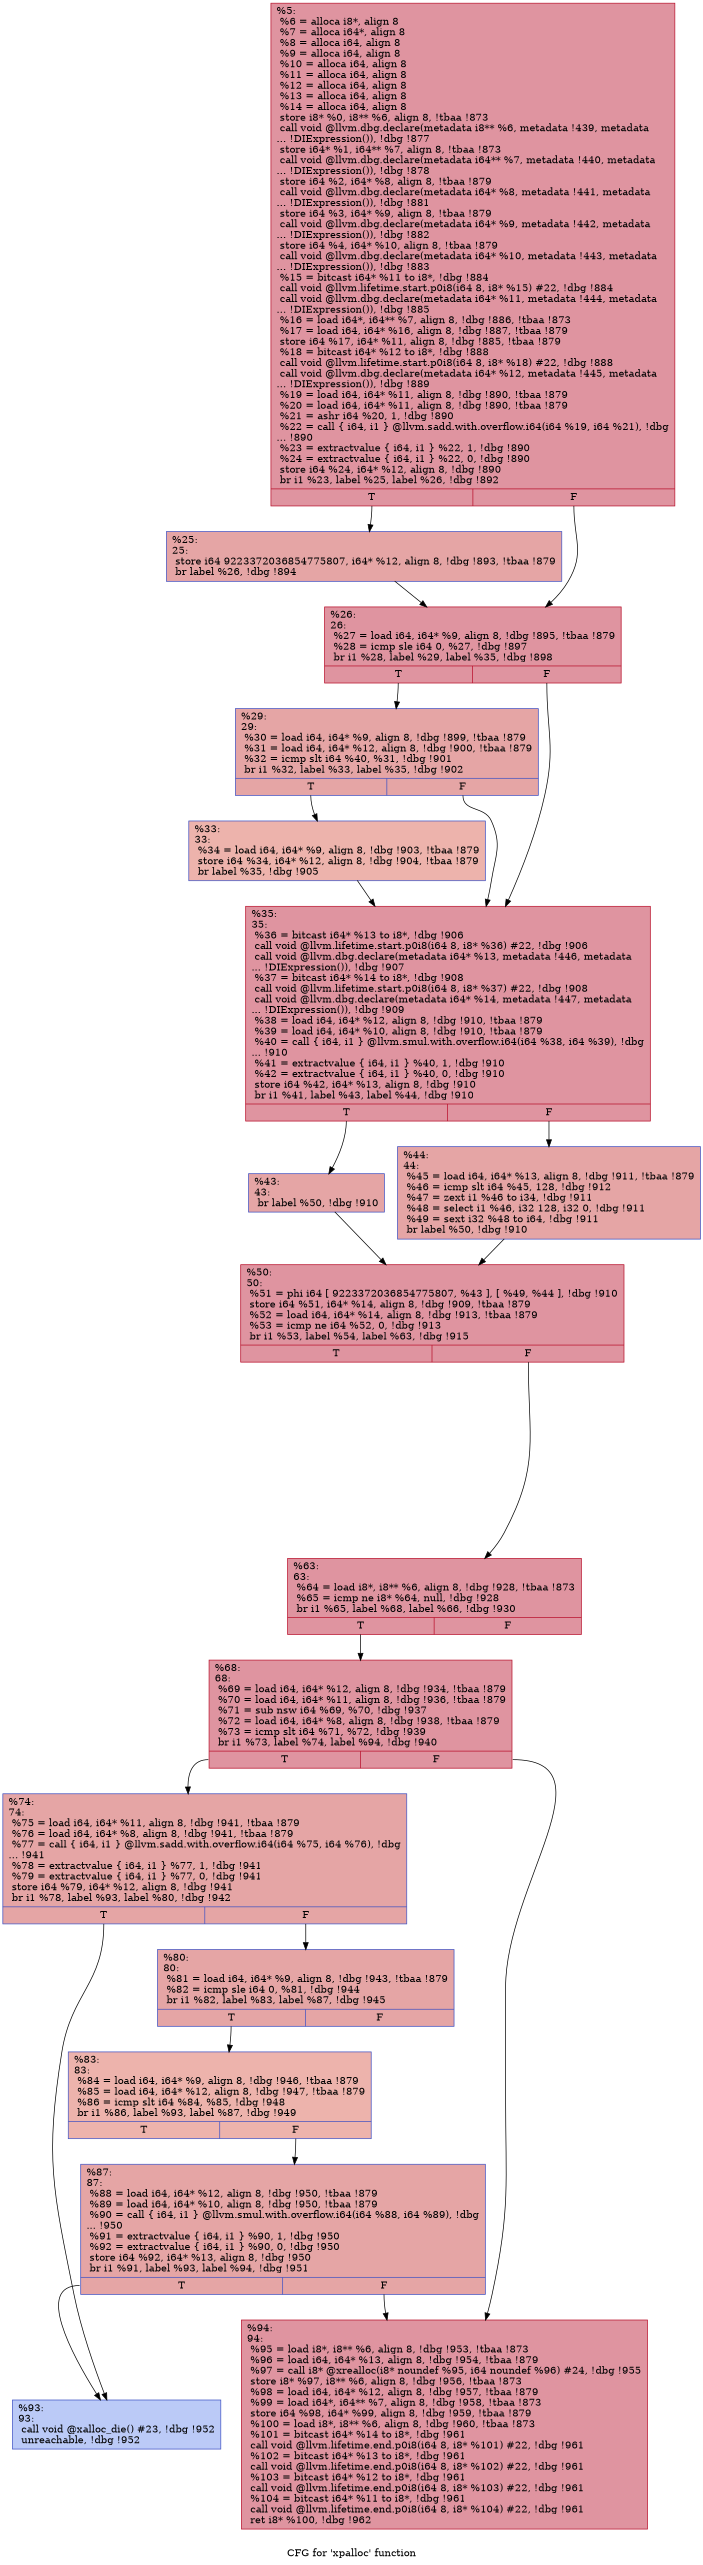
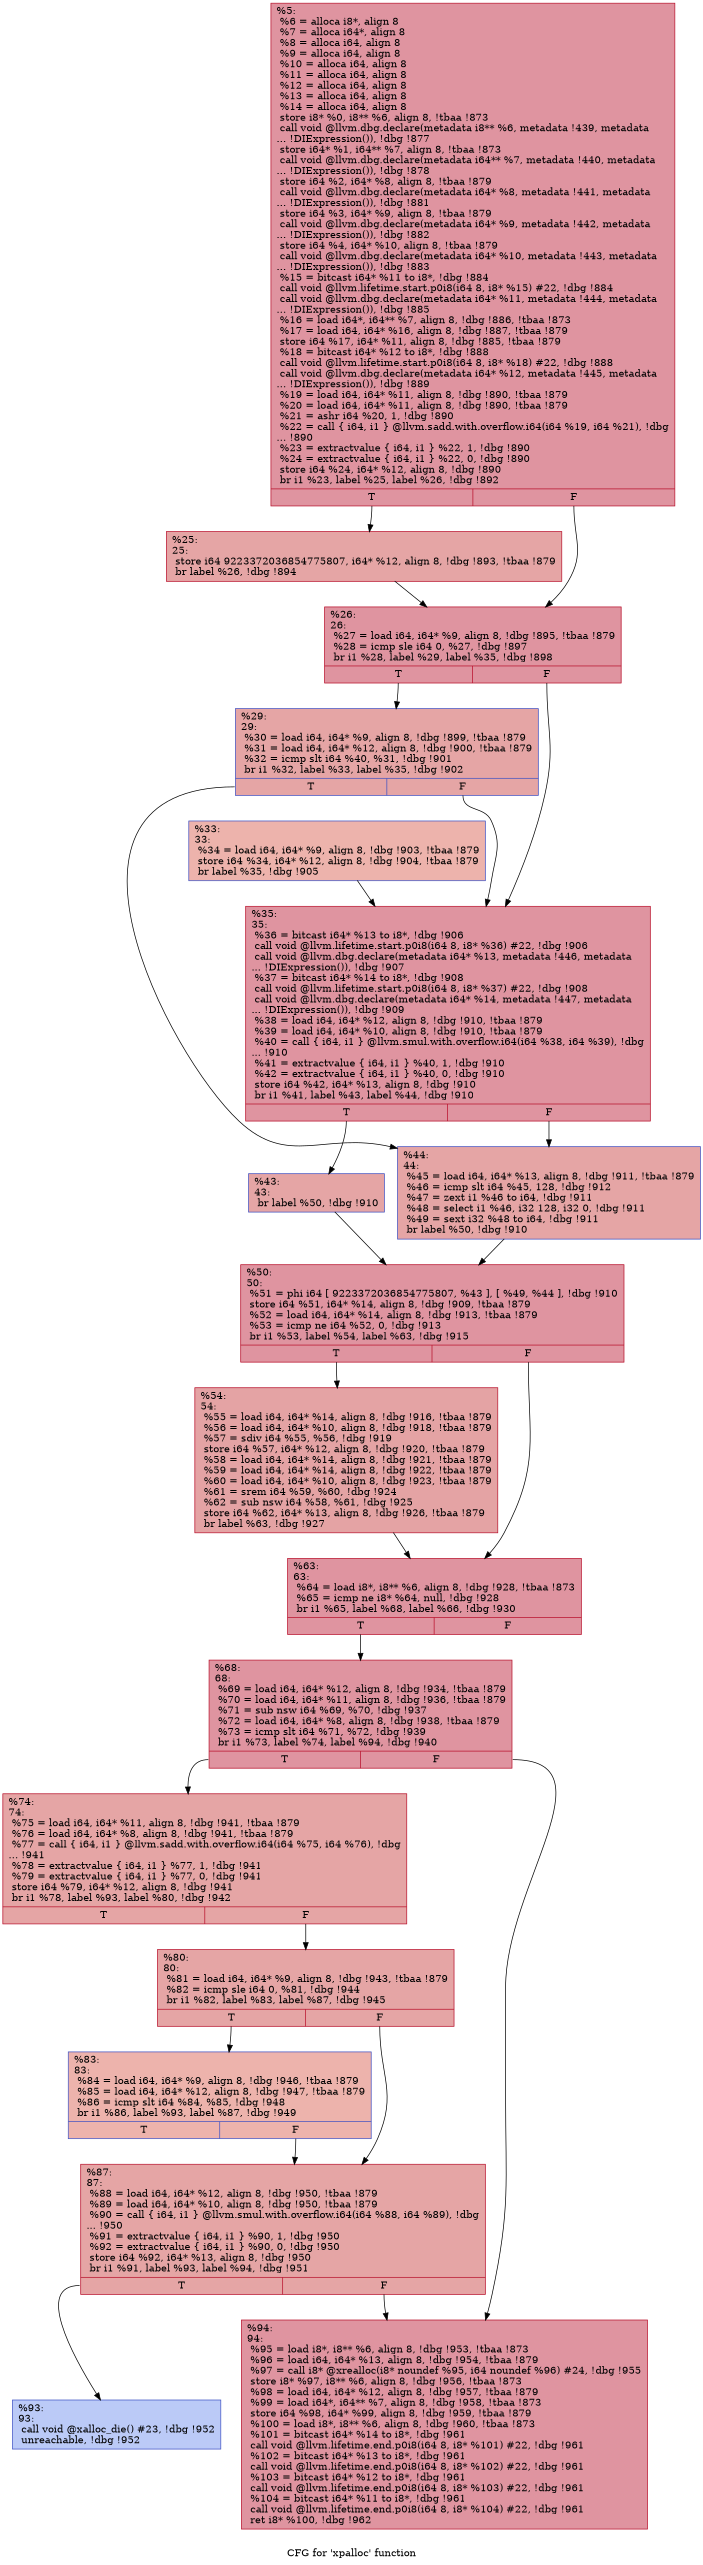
node "%25:": color #3d50c3ff -> #b70d28ff
edge "%29:" -> "%33:": now "%29:" -> "%44:"
node "%44:": text "%47 = zext i1 %46 to i34, !dbg !911" -> "%47 = zext i1 %46 to i64, !dbg !911"
node "%54:": added
node "%74:": color #3d50c3ff -> #b70d28ff
node "%80:": color #3d50c3ff -> #b70d28ff
edge "%80:" -> "%87:": added
edge "%74:" -> "%93:": removed
node "%87:": color #3d50c3ff -> #b70d28ff
